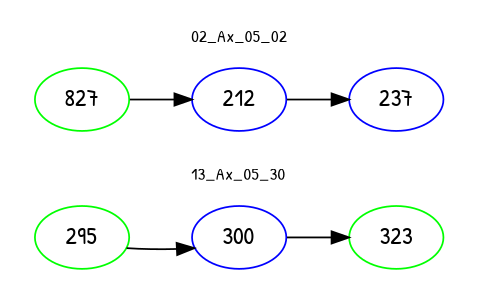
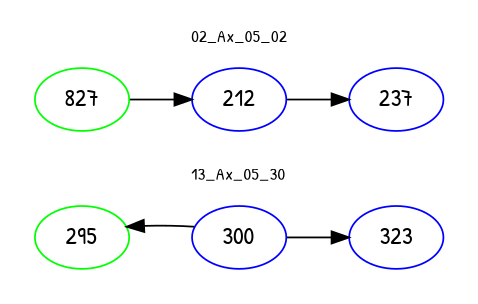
node "323": color green -> blue
edge "295" -> "300": reversed
